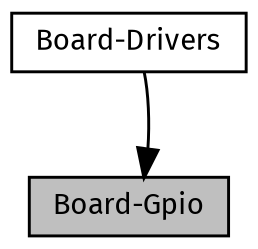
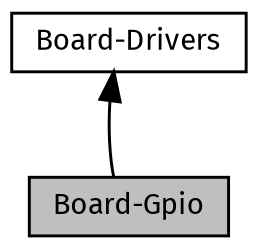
edge "Board-Drivers" -> "Board-Gpio": reversed
